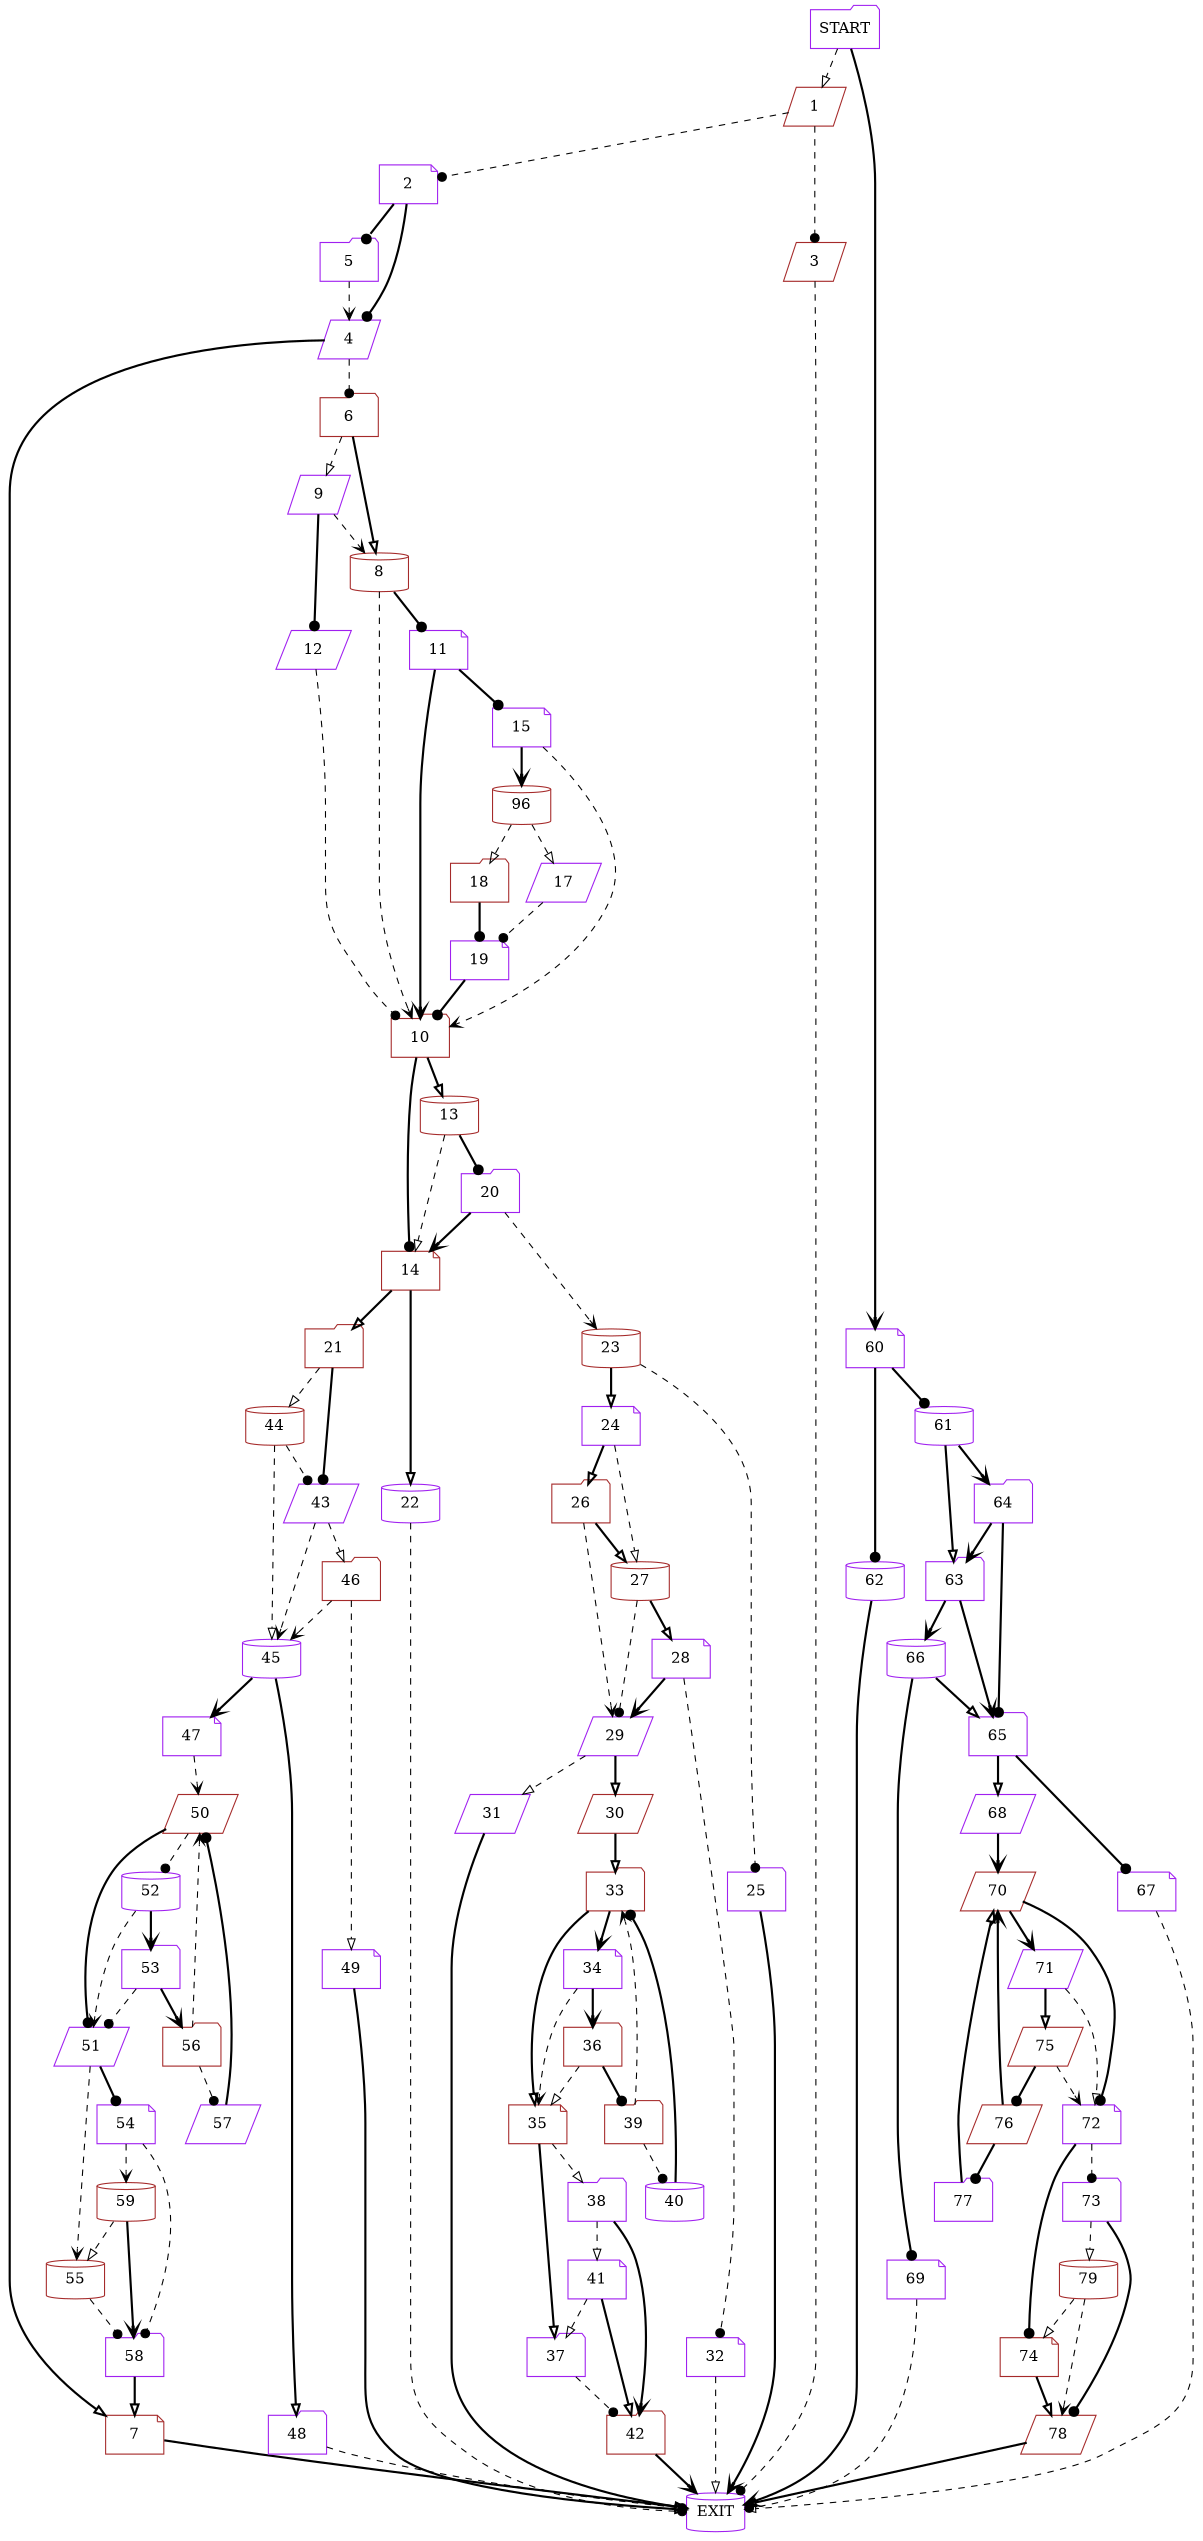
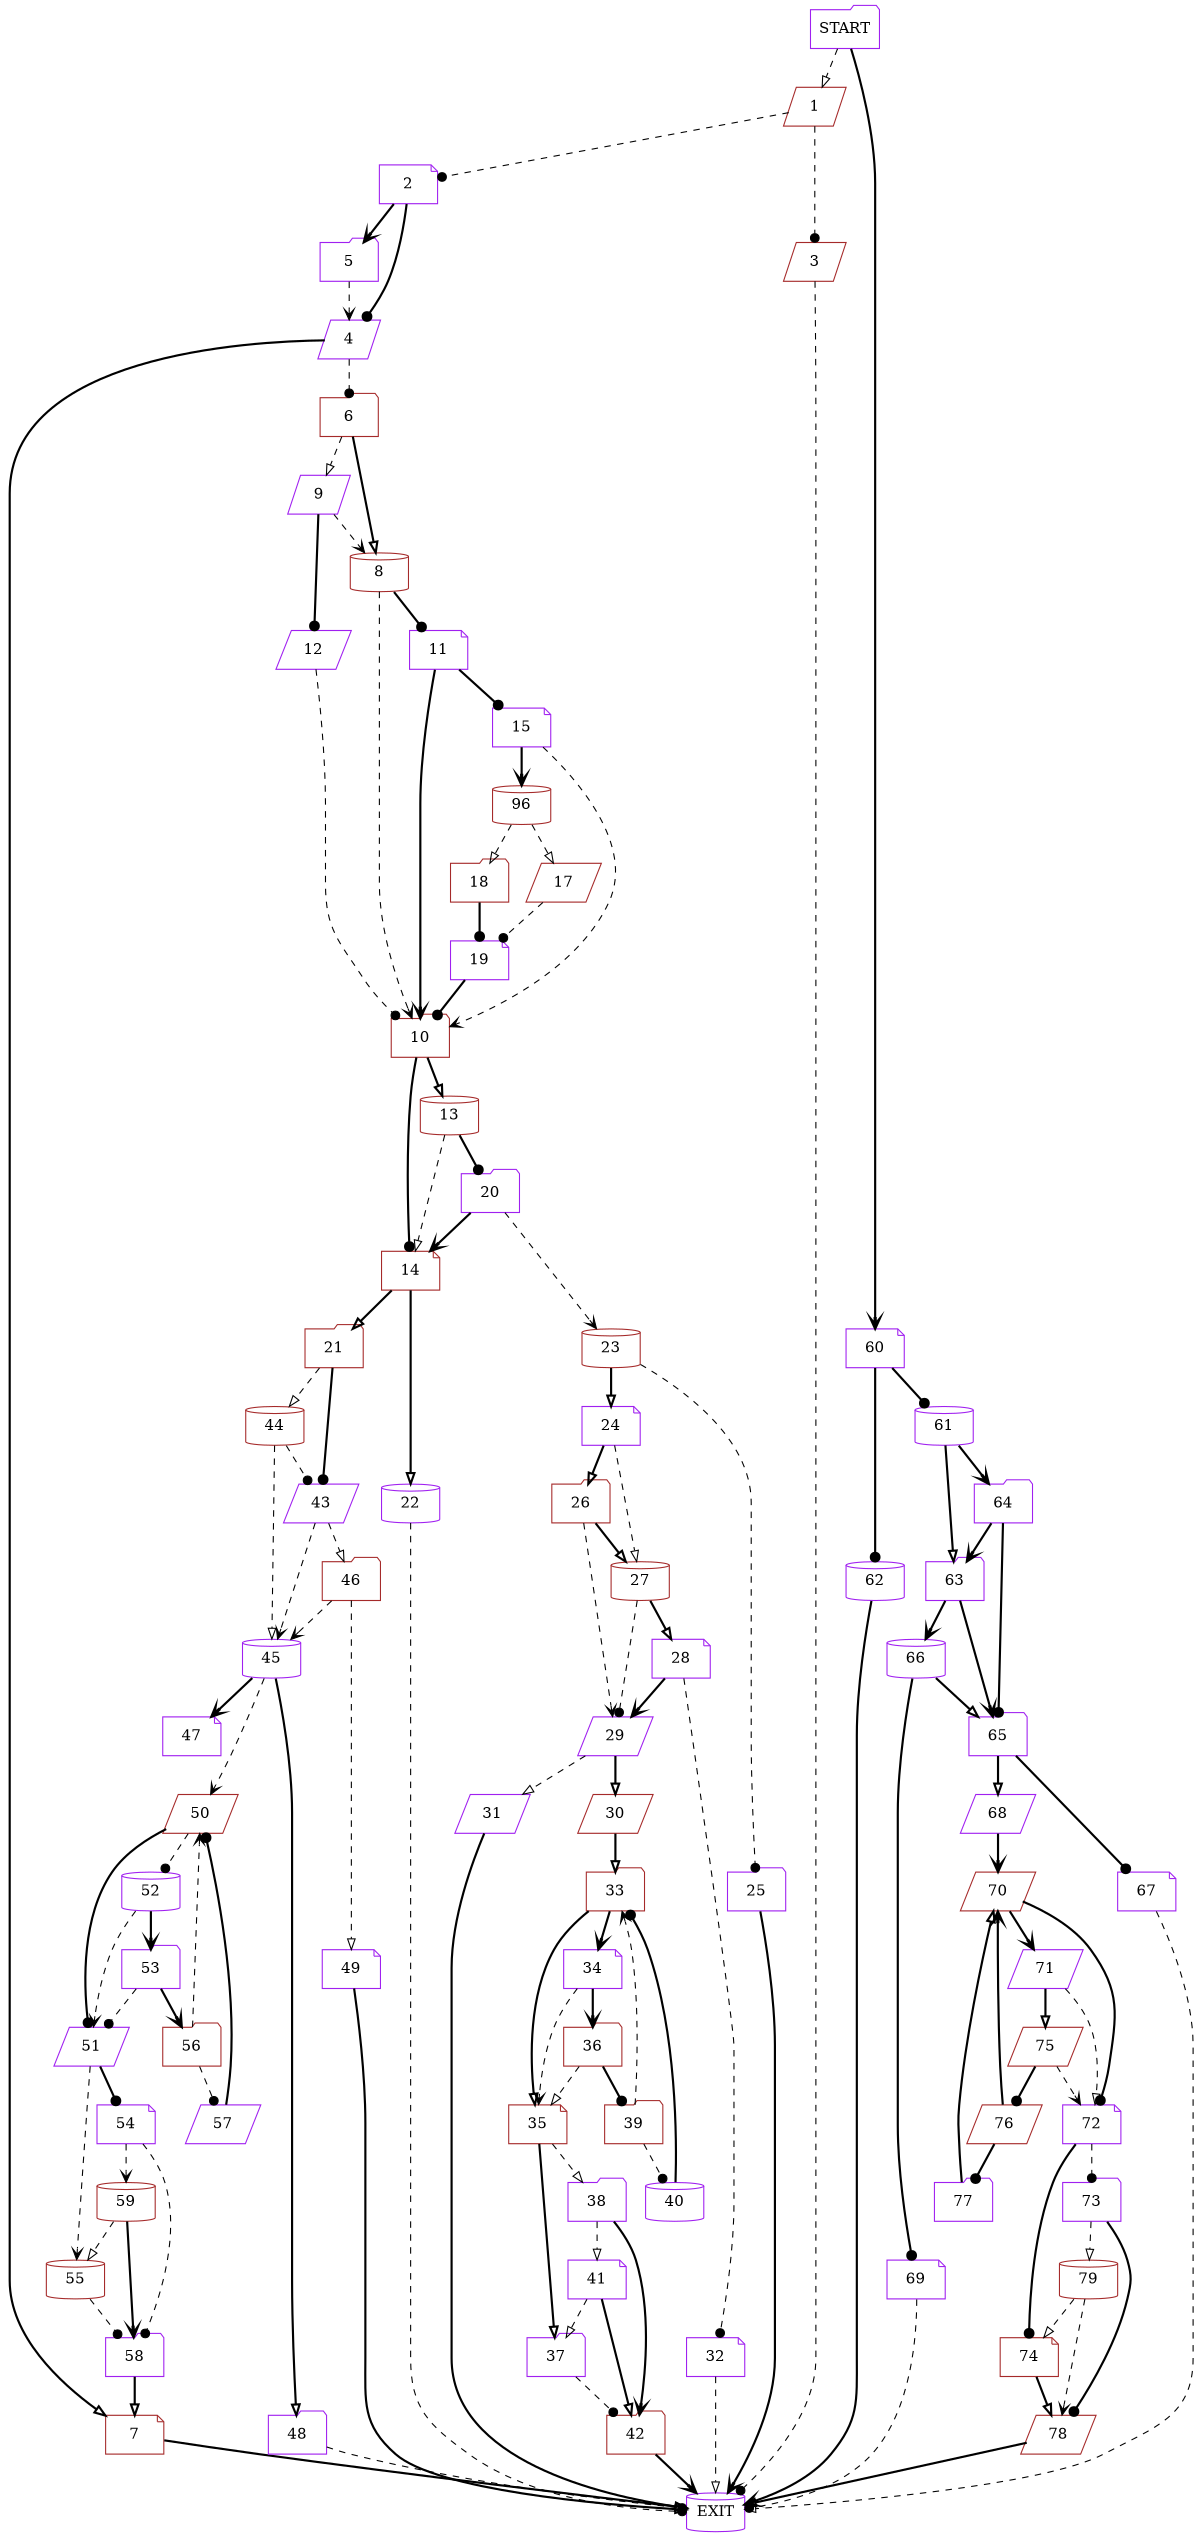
edge "2" -> "5": arrowhead dot -> vee
node "17": color purple -> brown
edge "47" -> "50": now "45" -> "50"
